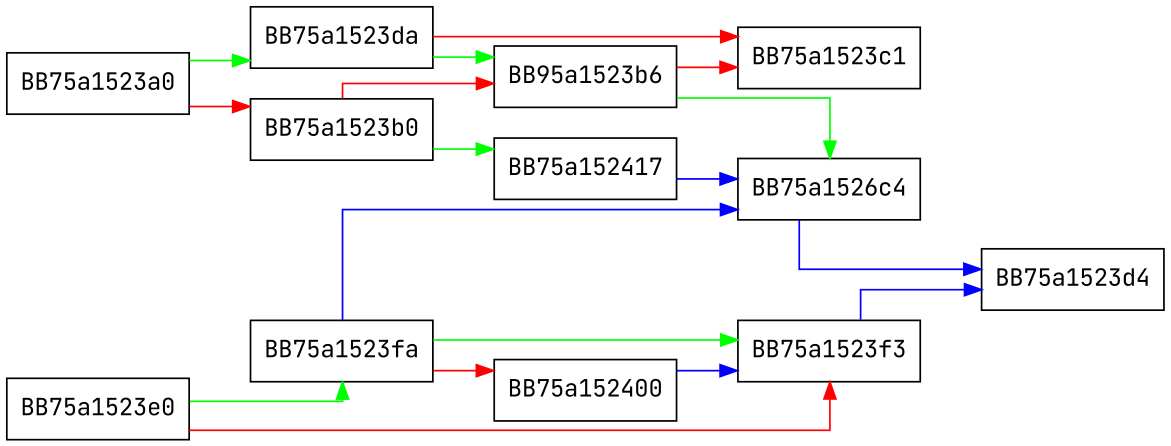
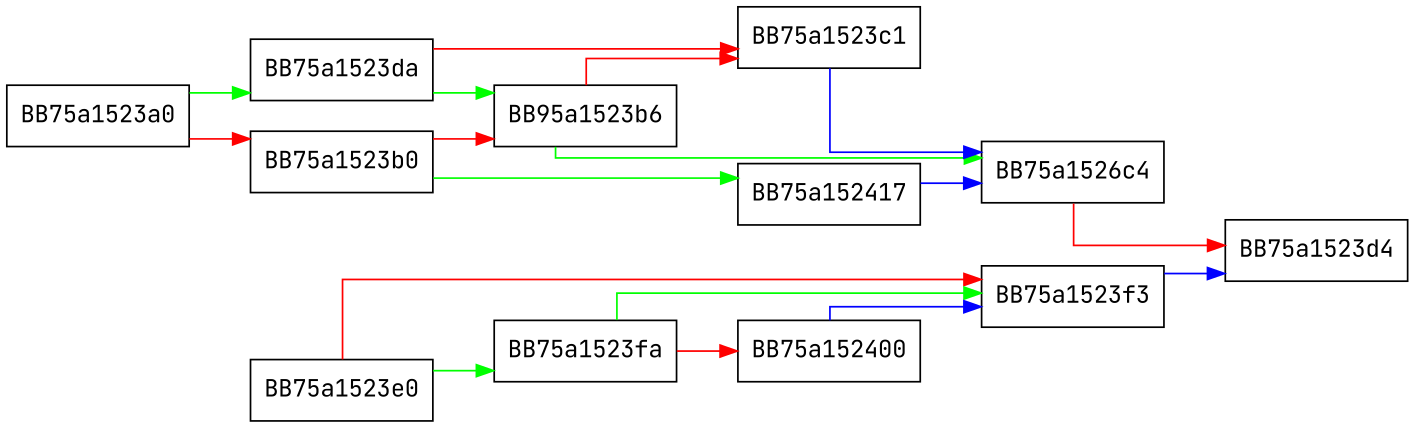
edge "BB75a1523fa" -> "BB75a1526c4": now "BB75a1523c1" -> "BB75a1526c4"
edge "BB75a1526c4" -> "BB75a1523d4": color blue -> red
